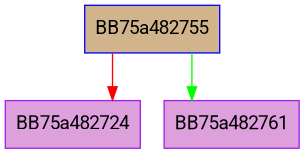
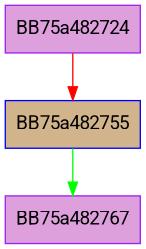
edge "BB75a482755" -> "BB75a482724": reversed
node "BB75a482761": label "BB75a482761" -> "BB75a482767"
